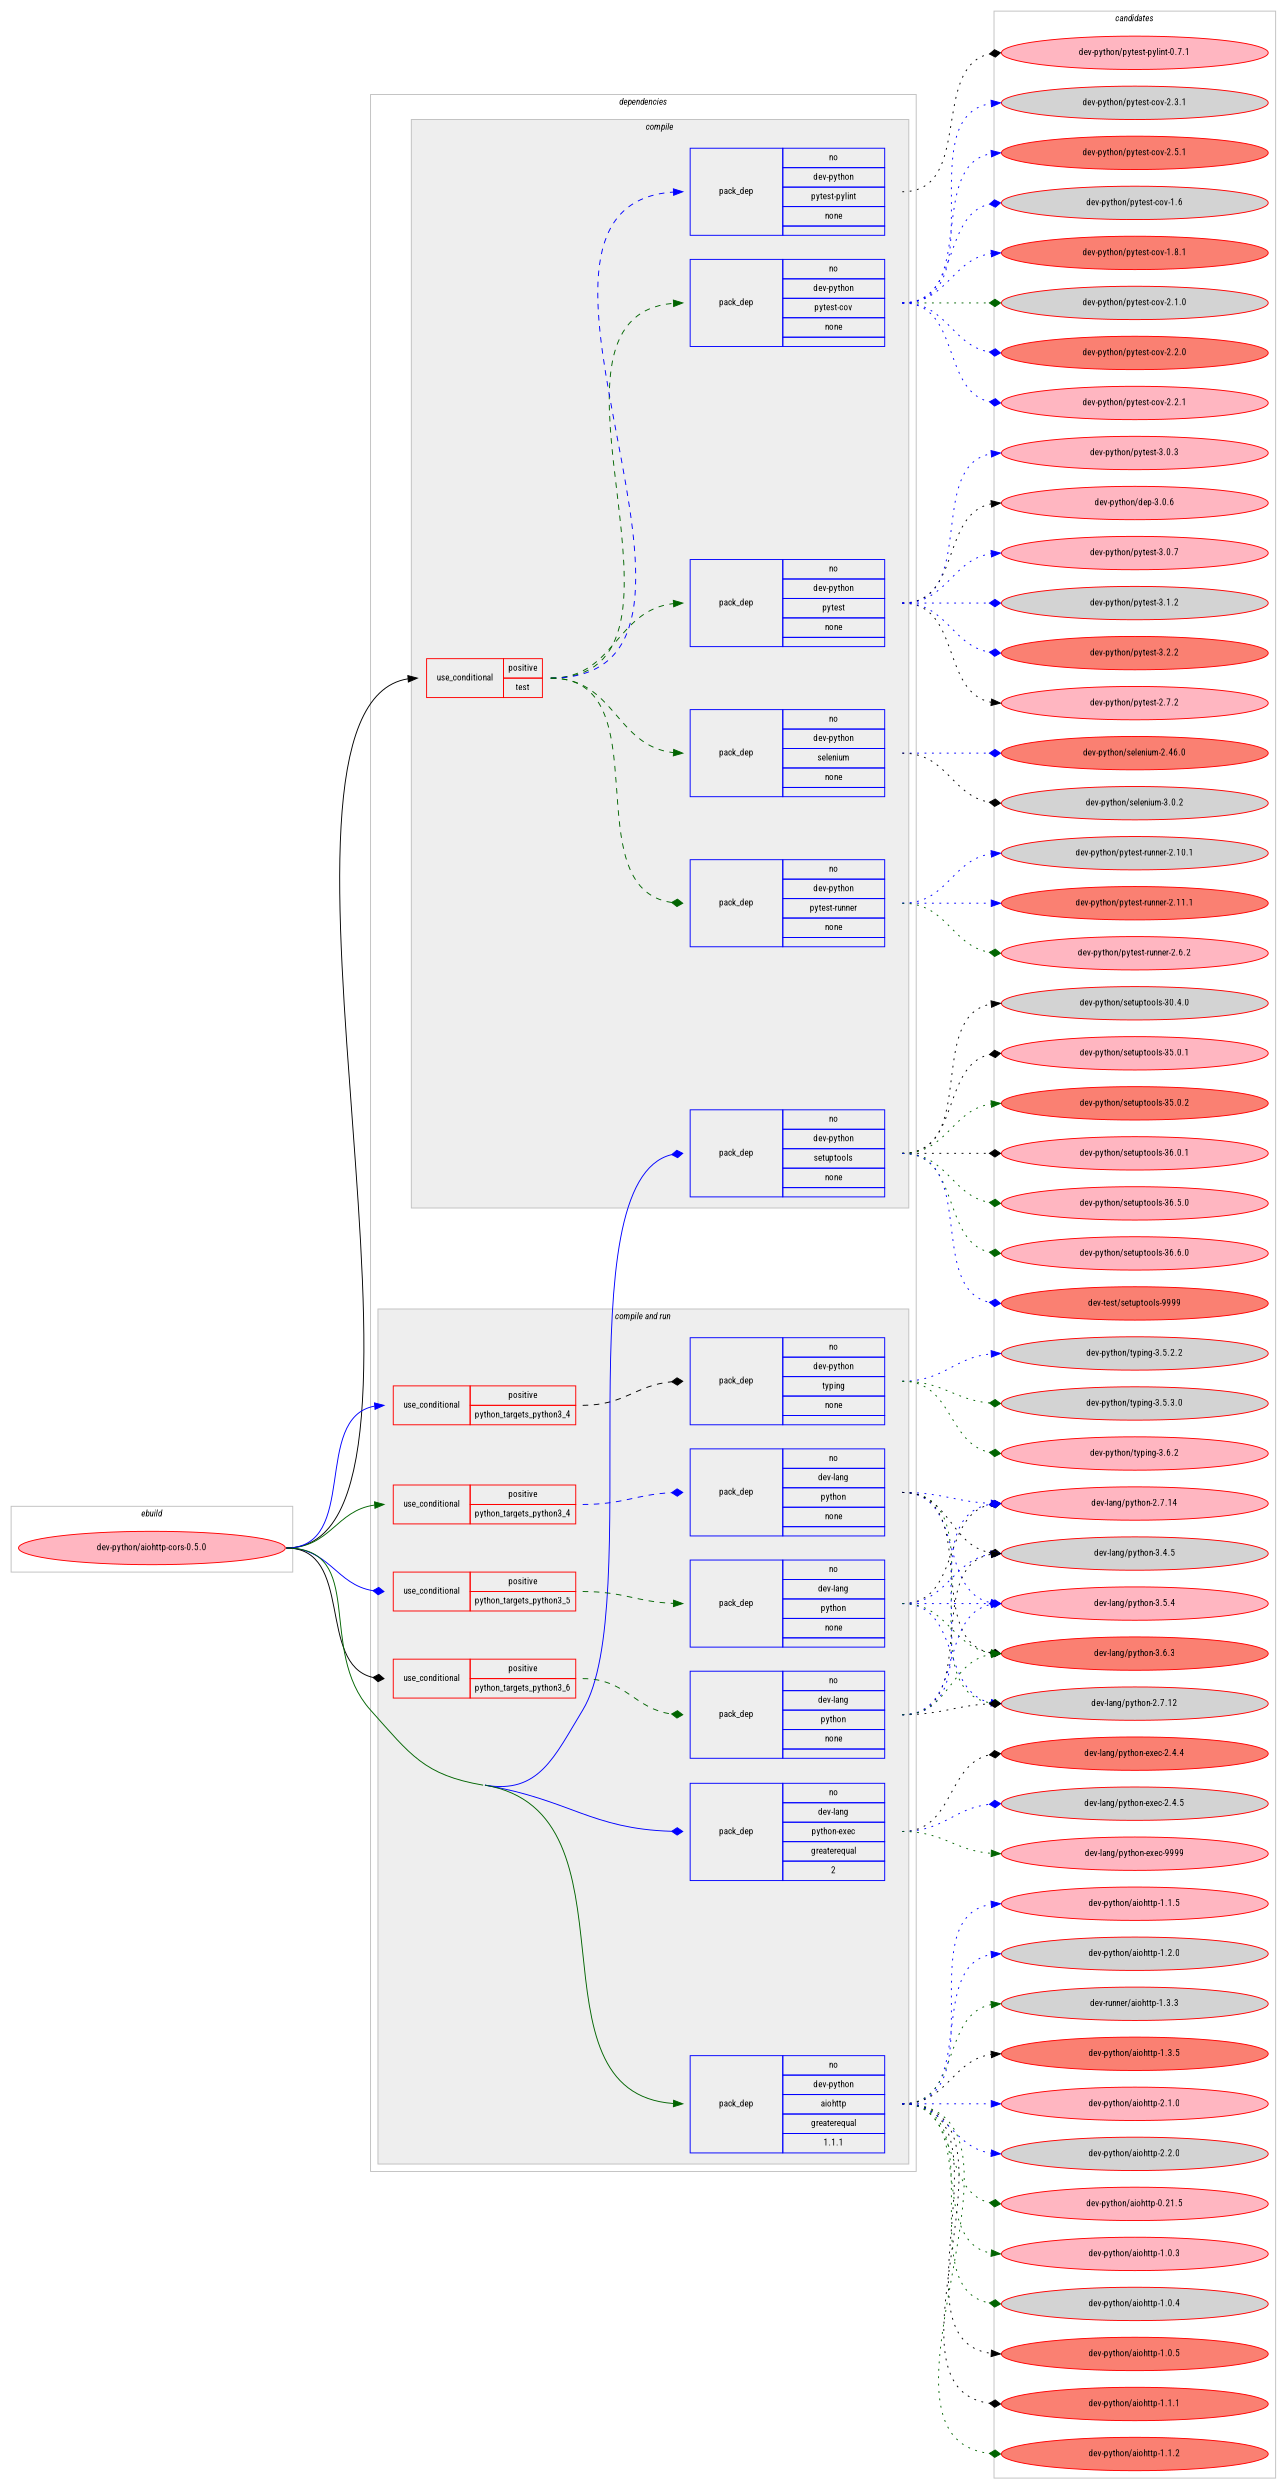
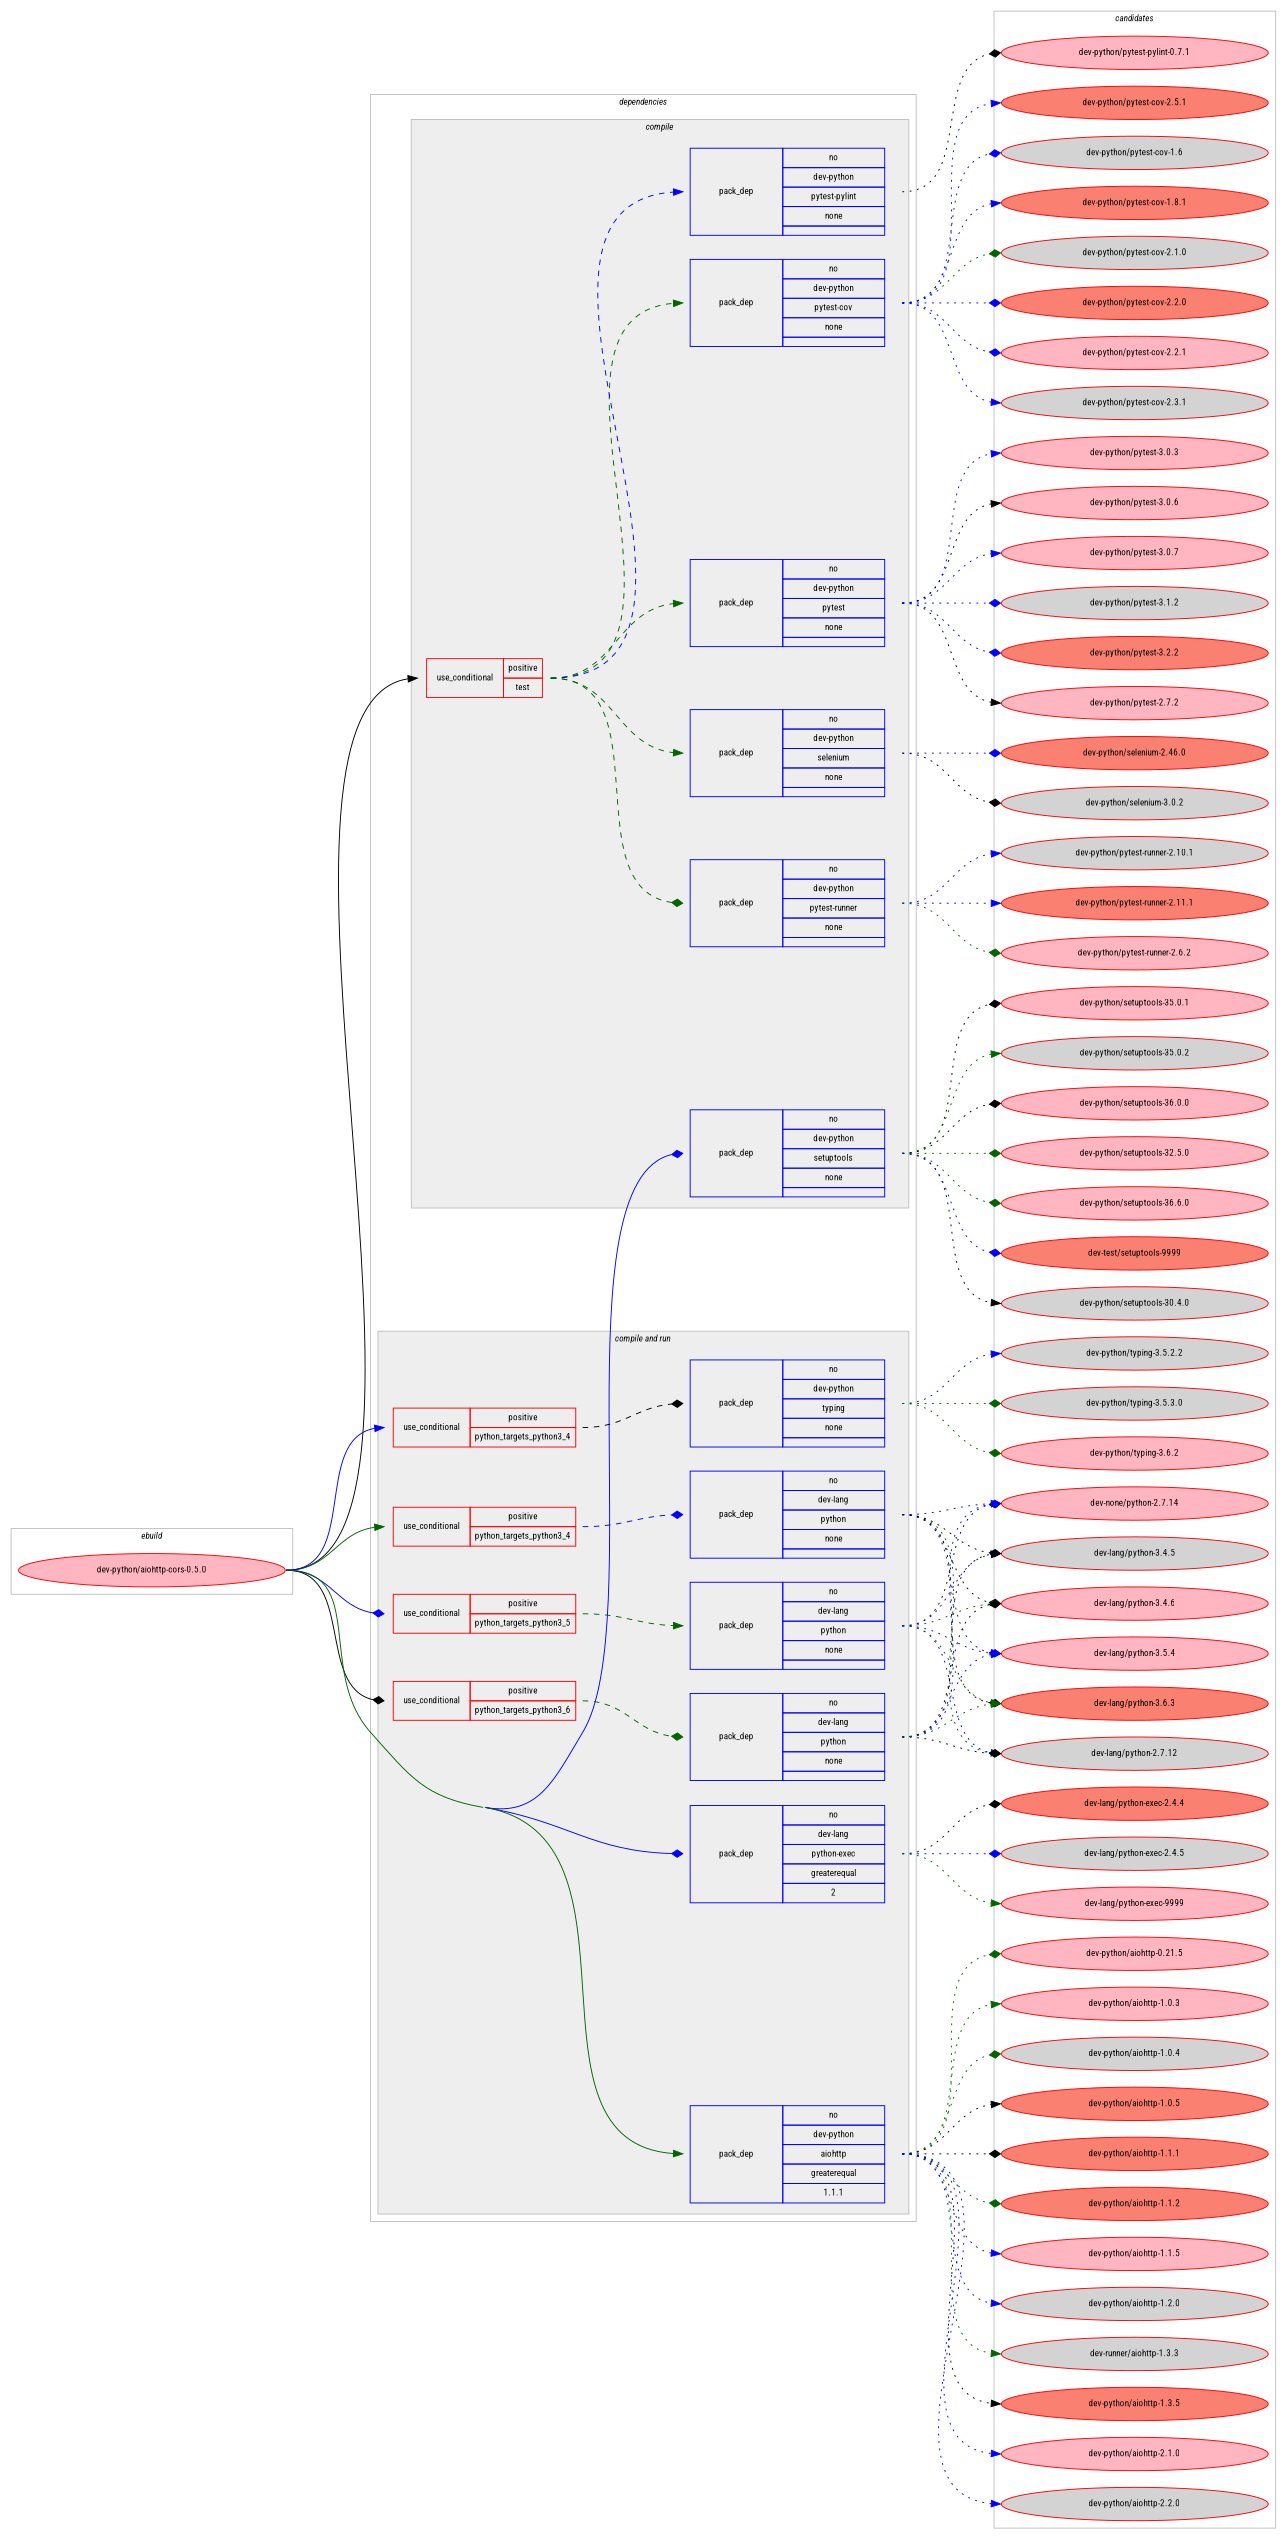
node "dev-python/dep-3.0.6": label "dev-python/dep-3.0.6" -> "dev-python/pytest-3.0.6"
node "dev-python/setuptools-35.0.2": fillcolor salmon -> lightgrey
node "dev-python/setuptools-36.0.1": label "dev-python/setuptools-36.0.1" -> "dev-python/setuptools-36.0.0"
node "dev-python/setuptools-36.5.0": label "dev-python/setuptools-36.5.0" -> "dev-python/setuptools-32.5.0"
node "dev-lang/python-2.7.14": label "dev-lang/python-2.7.14" -> "dev-none/python-2.7.14"
node "dev-lang/python-3.4.6": added
